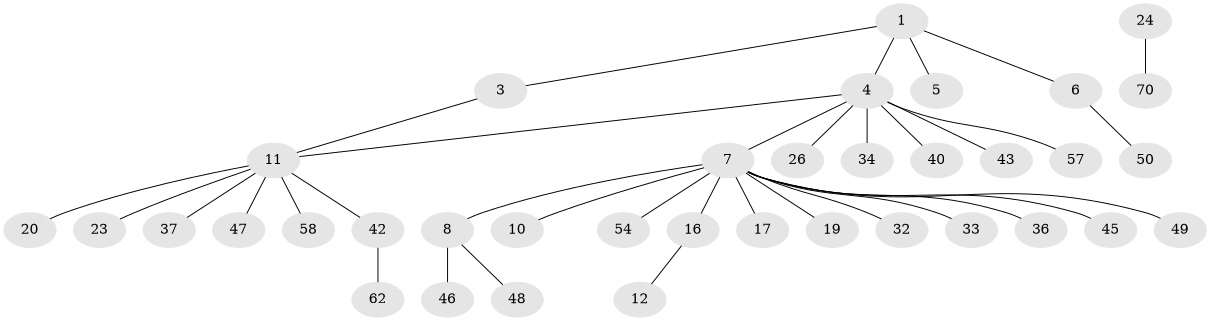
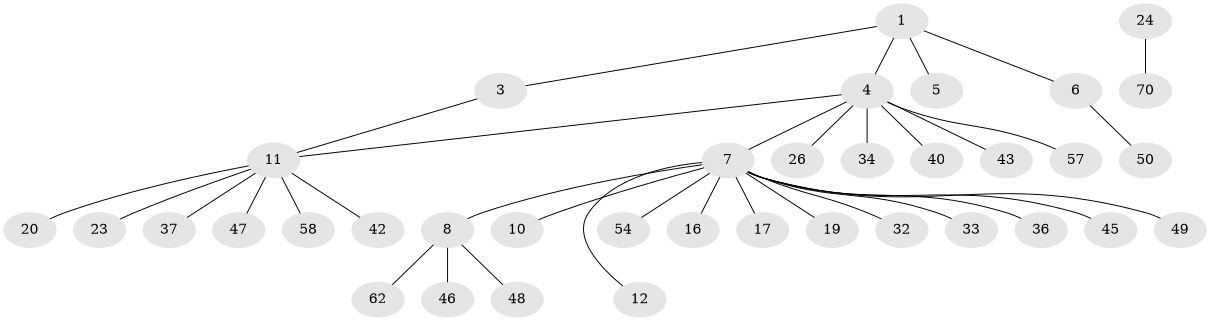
edge "42" -- "62": now "8" -- "62"
edge "16" -- "12": now "7" -- "12"
